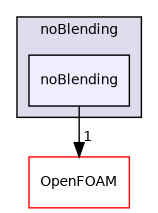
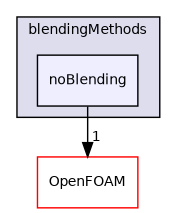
cluster "noBlending": label "noBlending" -> "blendingMethods"
